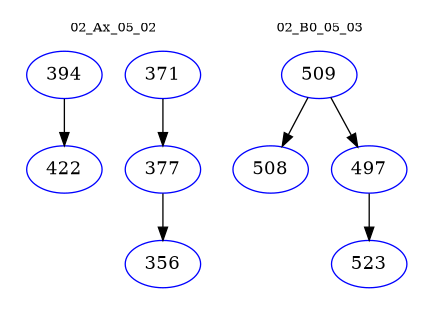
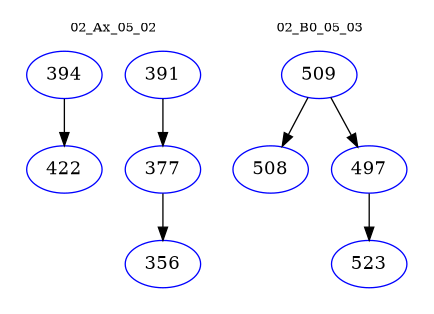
node "371": label "371" -> "391"
